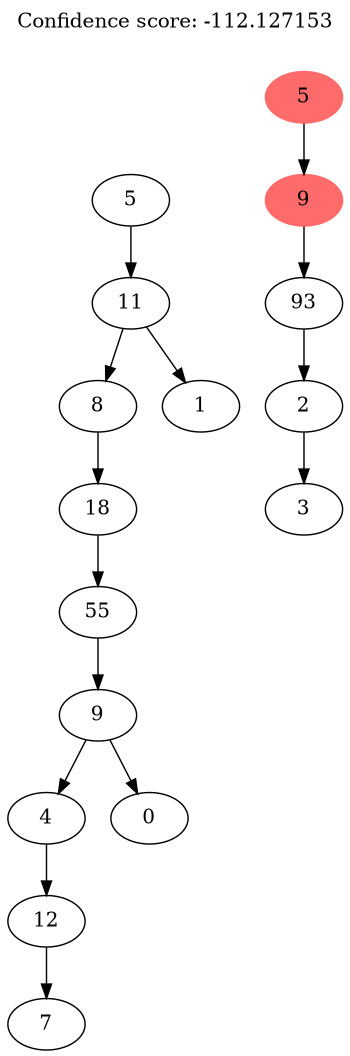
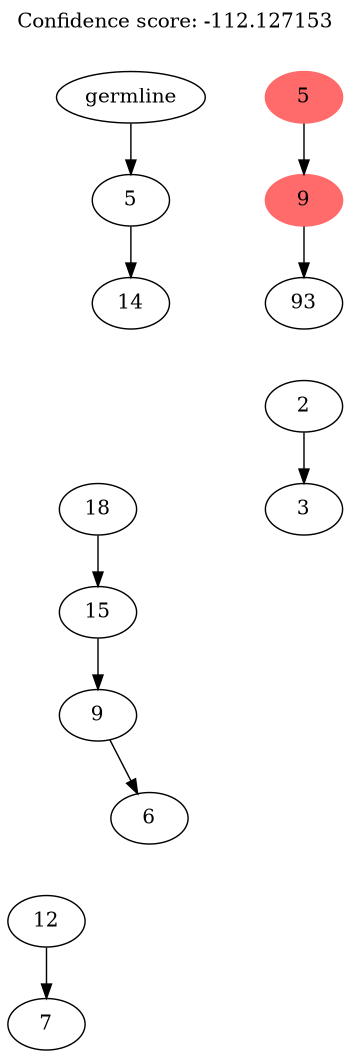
node "germline": added
node "11": label "11" -> "14"
edge "93" -> "2": removed
node "8": removed
node "1": removed
node "55": label "55" -> "15"
node "4": removed
node "0": label "0" -> "6"
